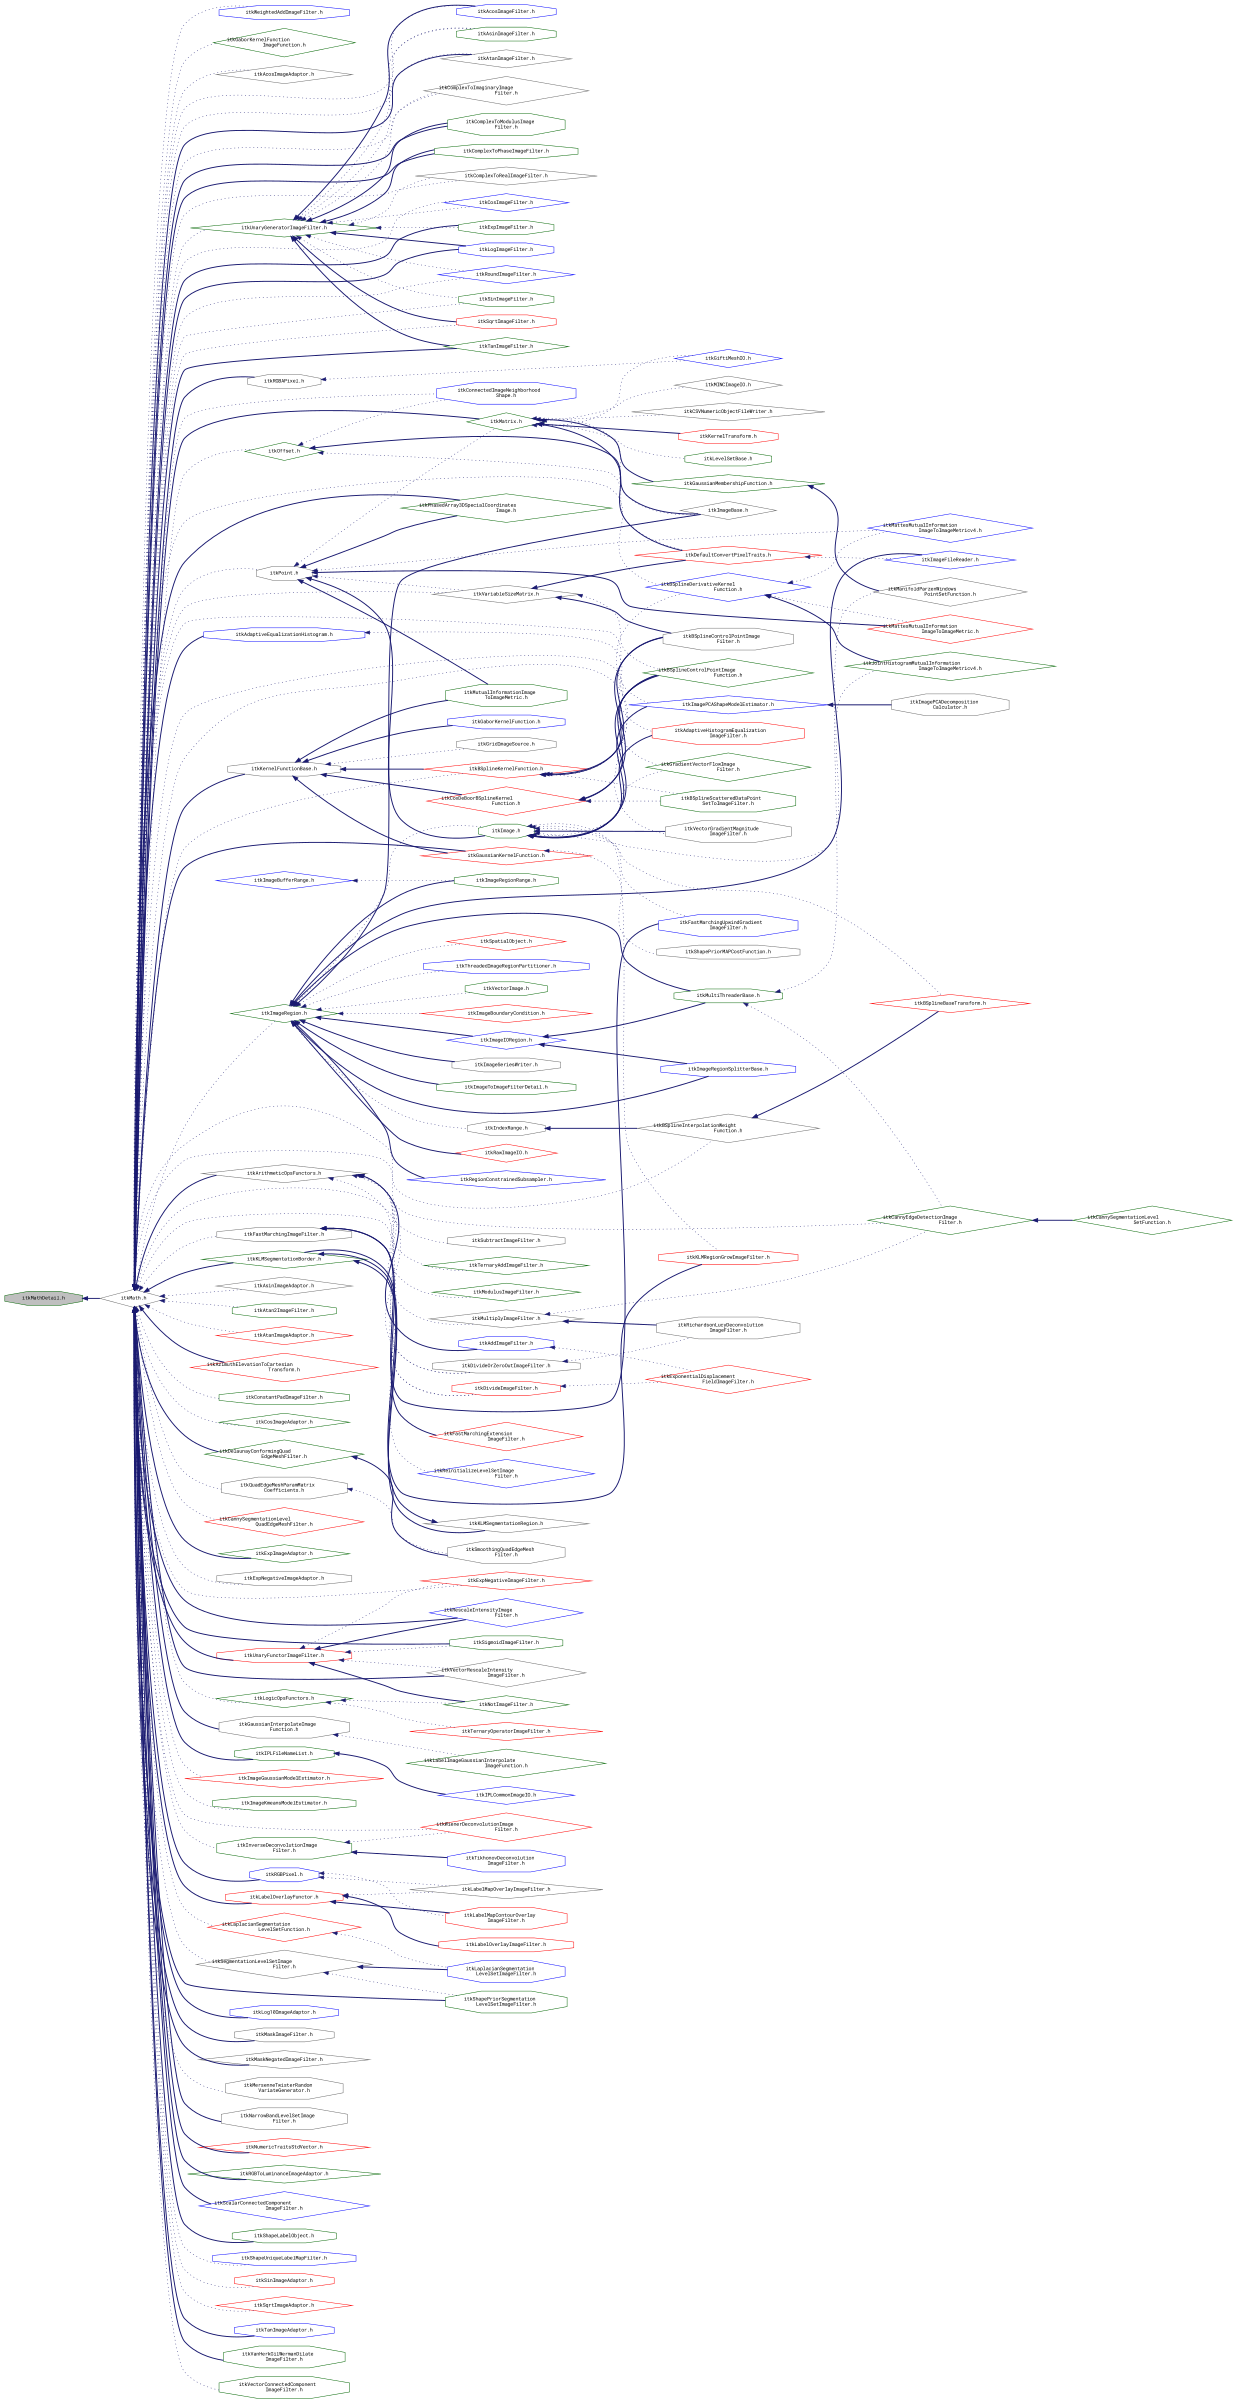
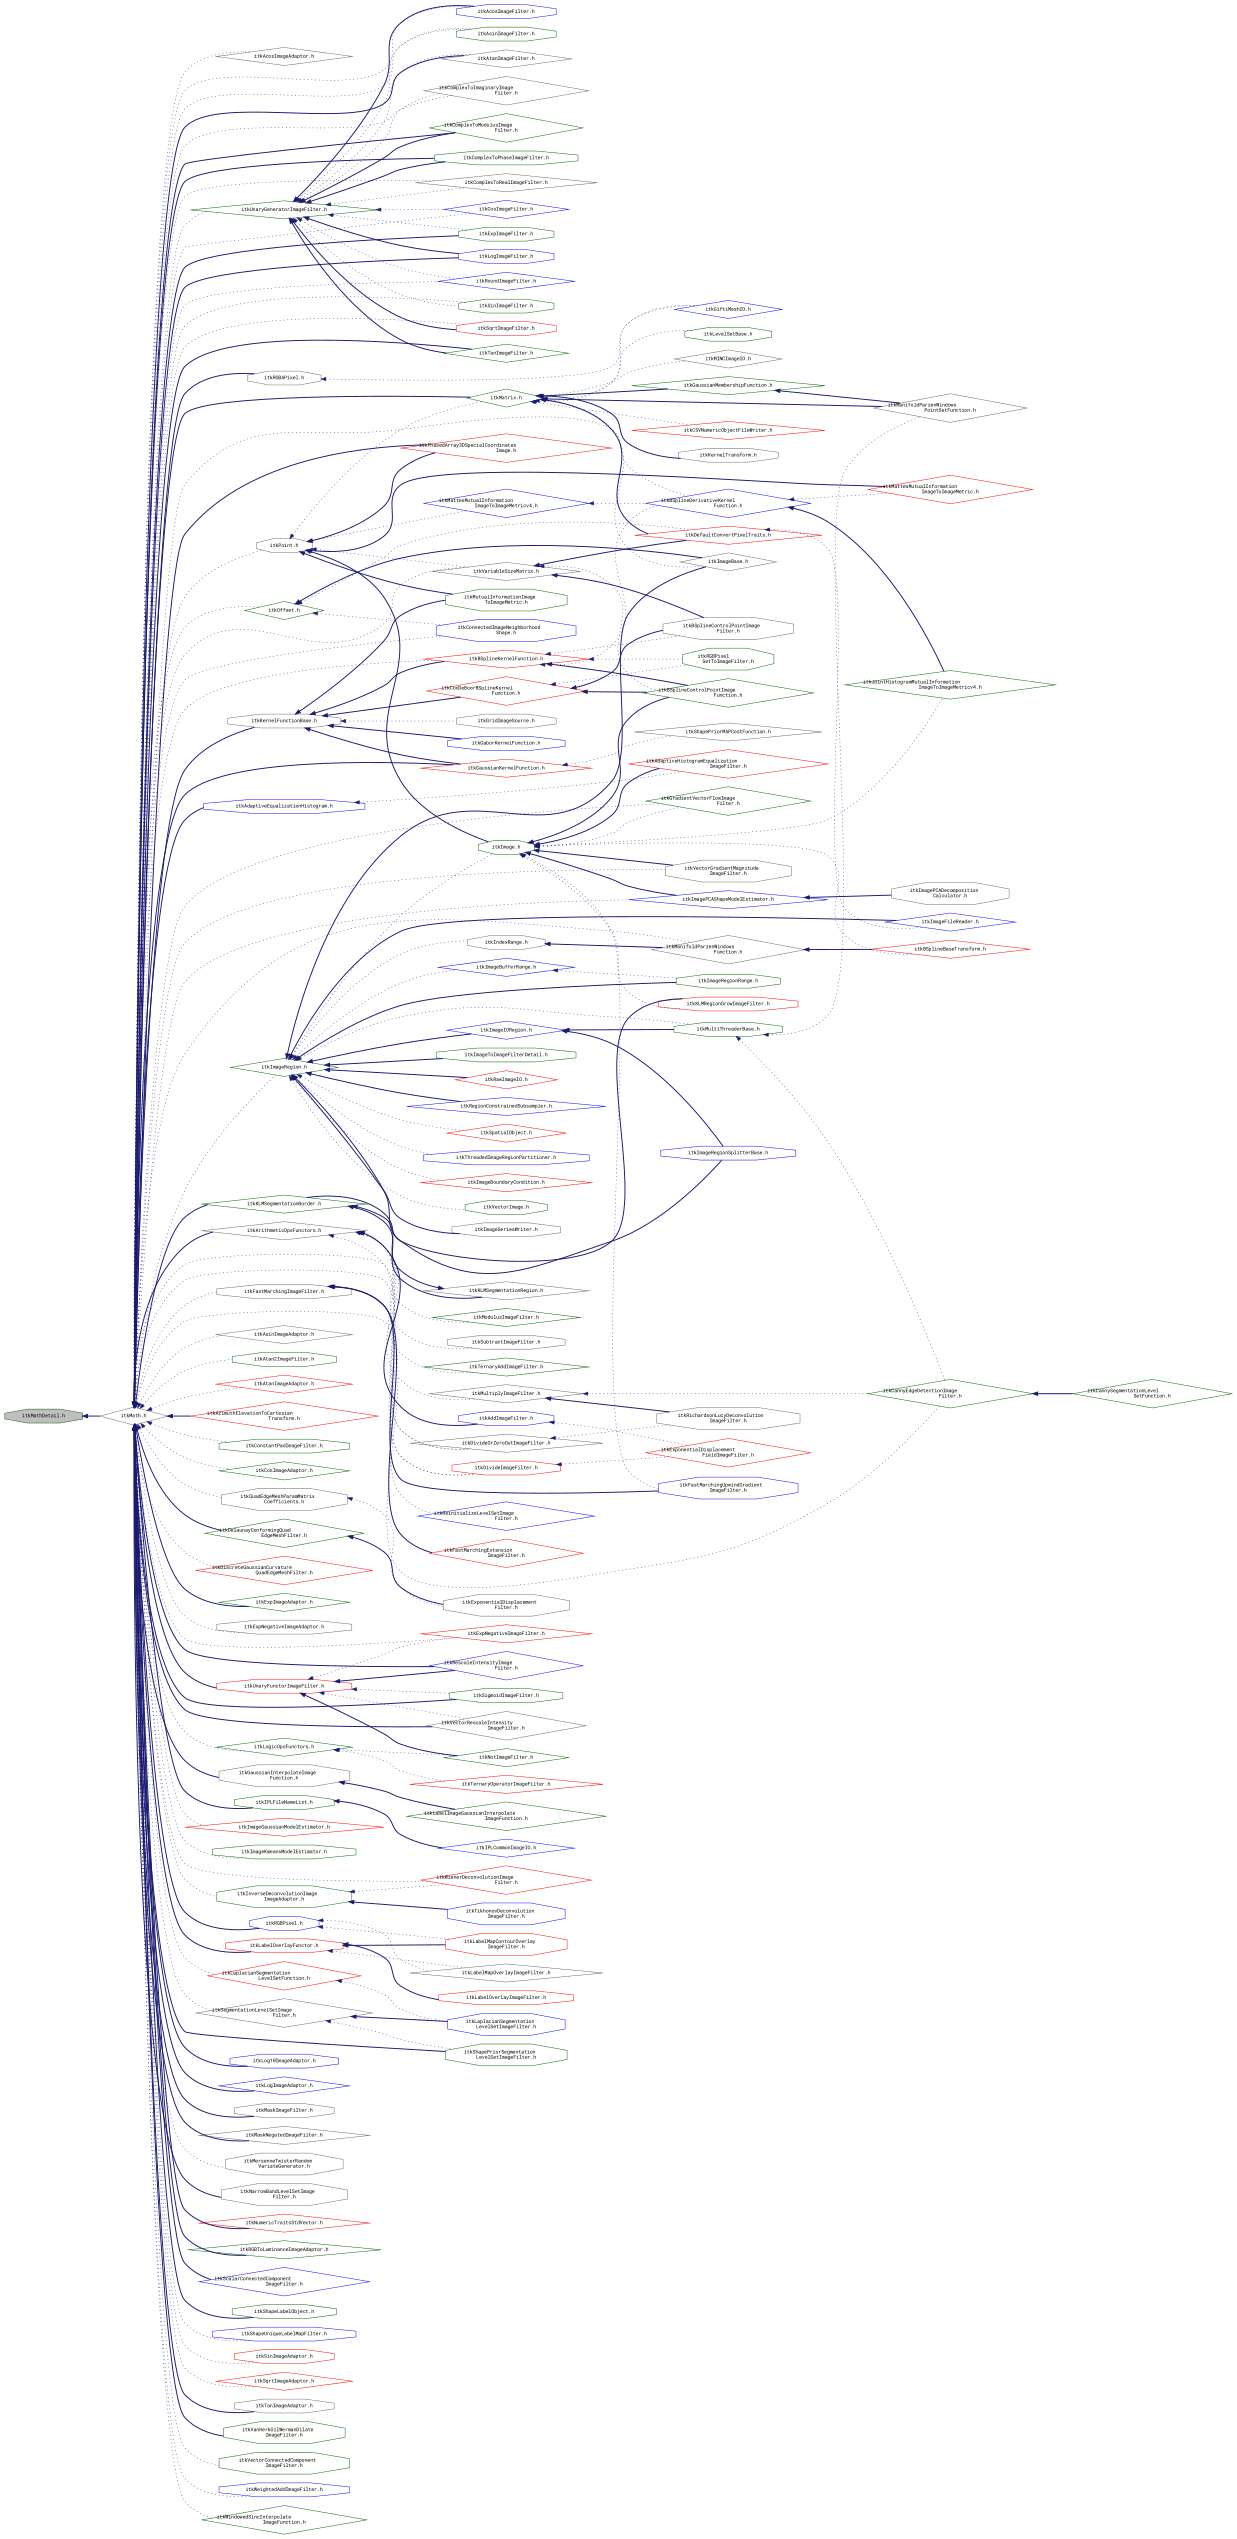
node "itkGaborKernelFunction ImageFunction.h": label "itkGaborKernelFunction ImageFunction.h" -> "itkWindowedSincInterpolate ImageFunction.h"
node "itkComplexToModulusImage Filter.h": shape octagon -> diamond
edge "itkManifoldParzenWindows PointSetFunction.h" -> "itkMatrix.h": added
node "itkCSVNumericObjectFileWriter.h": color gray40 -> red
node "itkKernelTransform.h": color red -> gray40
node "itkPhasedArray3DSpecialCoordinates Image.h": color darkgreen -> red
edge "itkMattesMutualInformation ImageToImageMetricv4.h" -> "itkBSplineDerivativeKernel Function.h": reversed
edge "itkBSplineControlPointImage Filter.h" -> "itkBSplineKernelFunction.h": style bold -> dotted
node "itkAdaptiveHistogramEqualization ImageFilter.h": shape octagon -> diamond
node "itkBSplineScatteredDataPoint SetToImageFilter.h": label "itkBSplineScatteredDataPoint SetToImageFilter.h" -> "itkRGBPixel SetToImageFilter.h"
edge "itkMultiThreaderBase.h" -> "itkImageRegion.h": style bold -> dotted
node "itkShapePriorMAPCostFunction.h": shape octagon -> diamond
edge "itkImageBufferRange.h" -> "itkImageRegion.h": added
node "itkBSplineInterpolationWeight Function.h": label "itkBSplineInterpolationWeight Function.h" -> "itkManifoldParzenWindows Function.h"
node "itkDivideOrZeroOutImageFilter.h": shape octagon -> diamond
node "itkCannySegmentationLevel QuadEdgeMeshFilter.h": label "itkCannySegmentationLevel QuadEdgeMeshFilter.h" -> "itkDiscreteGaussianCurvature QuadEdgeMeshFilter.h"
node "itkSmoothingQuadEdgeMesh Filter.h": label "itkSmoothingQuadEdgeMesh Filter.h" -> "itkExponentialDisplacement Filter.h"
edge "itkLabelImageGaussianInterpolate ImageFunction.h" -> "itkGaussianInterpolateImage Function.h": style dotted -> bold
node "itkInverseDeconvolutionImage Filter.h": label "itkInverseDeconvolutionImage Filter.h" -> "itkInverseDeconvolutionImage ImageAdaptor.h"
node "itkLogImageAdaptor.h": added
node "itkTanImageAdaptor.h": color blue -> gray40
